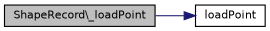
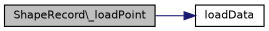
node "loadPoint": label "loadPoint" -> "loadData"
